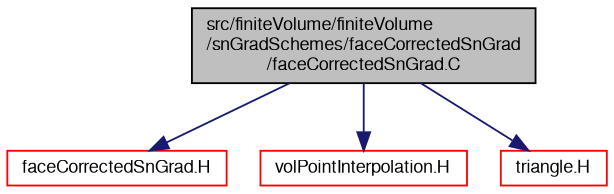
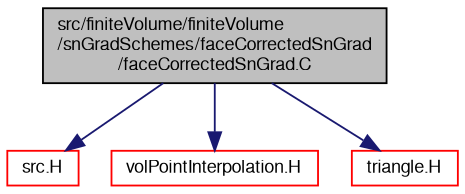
node "faceCorrectedSnGrad.H": label "faceCorrectedSnGrad.H" -> "src.H"
